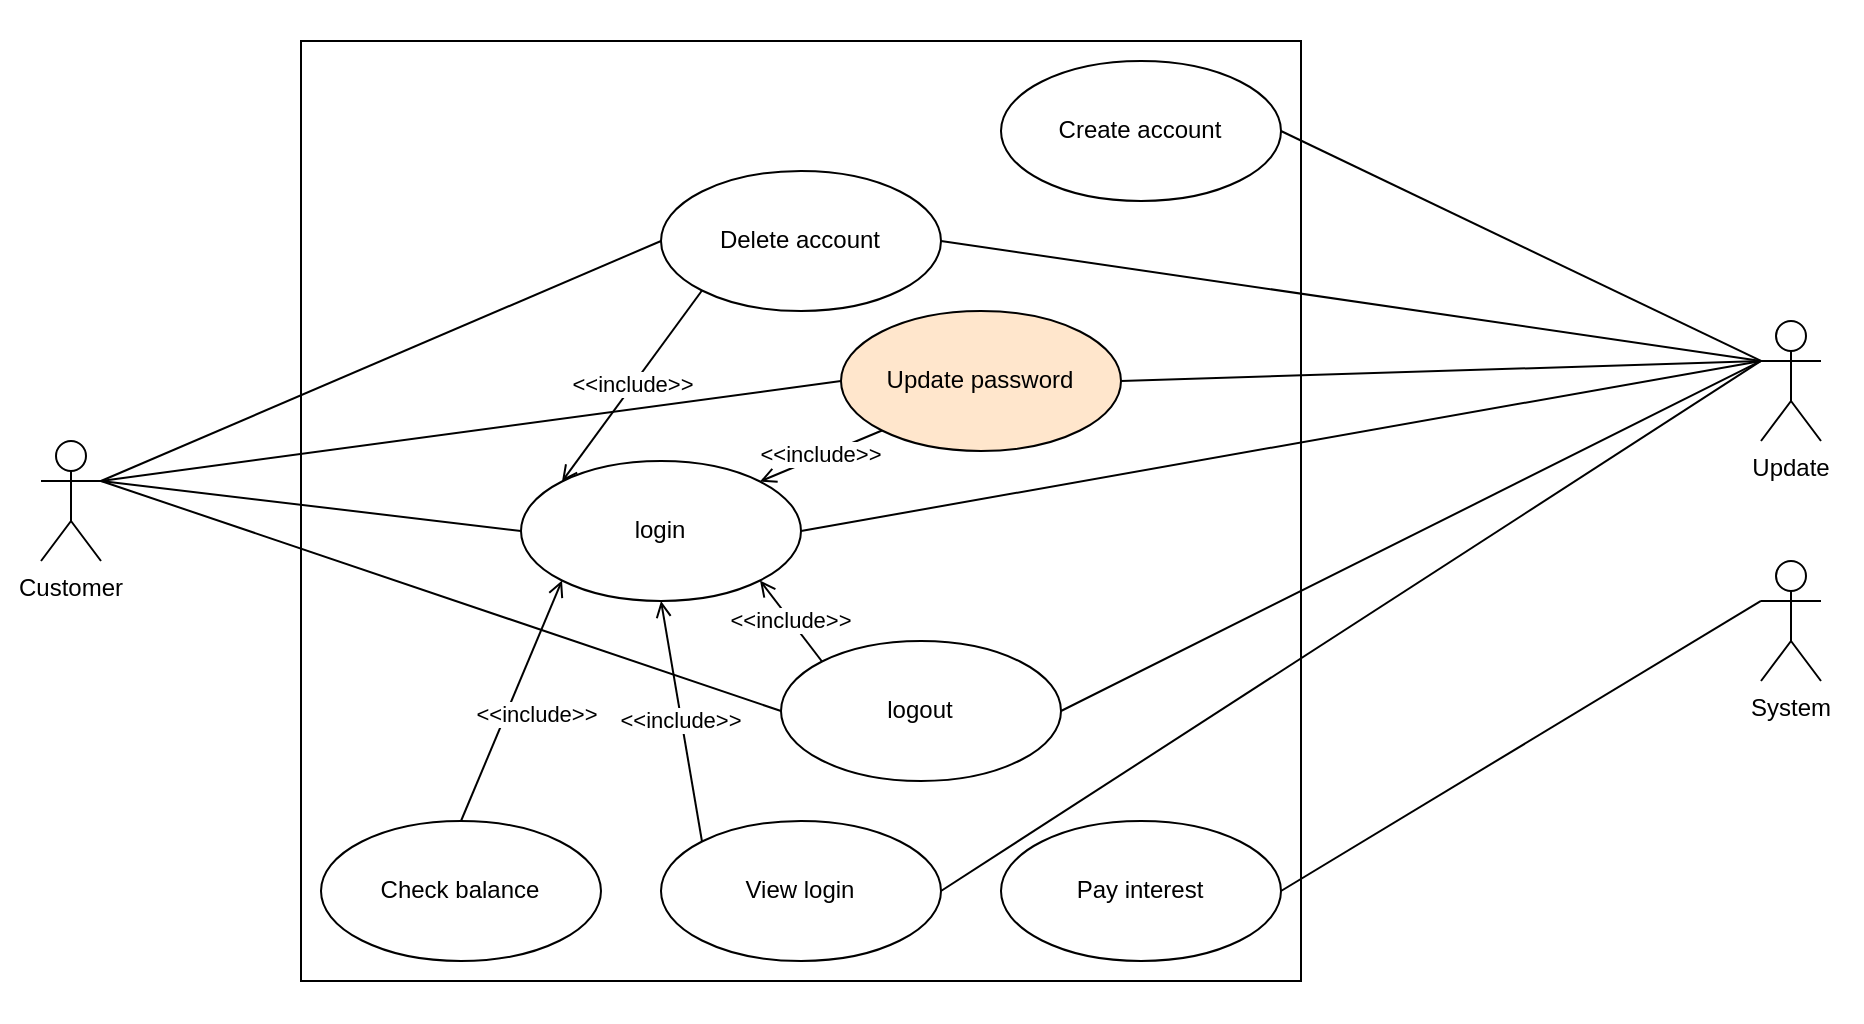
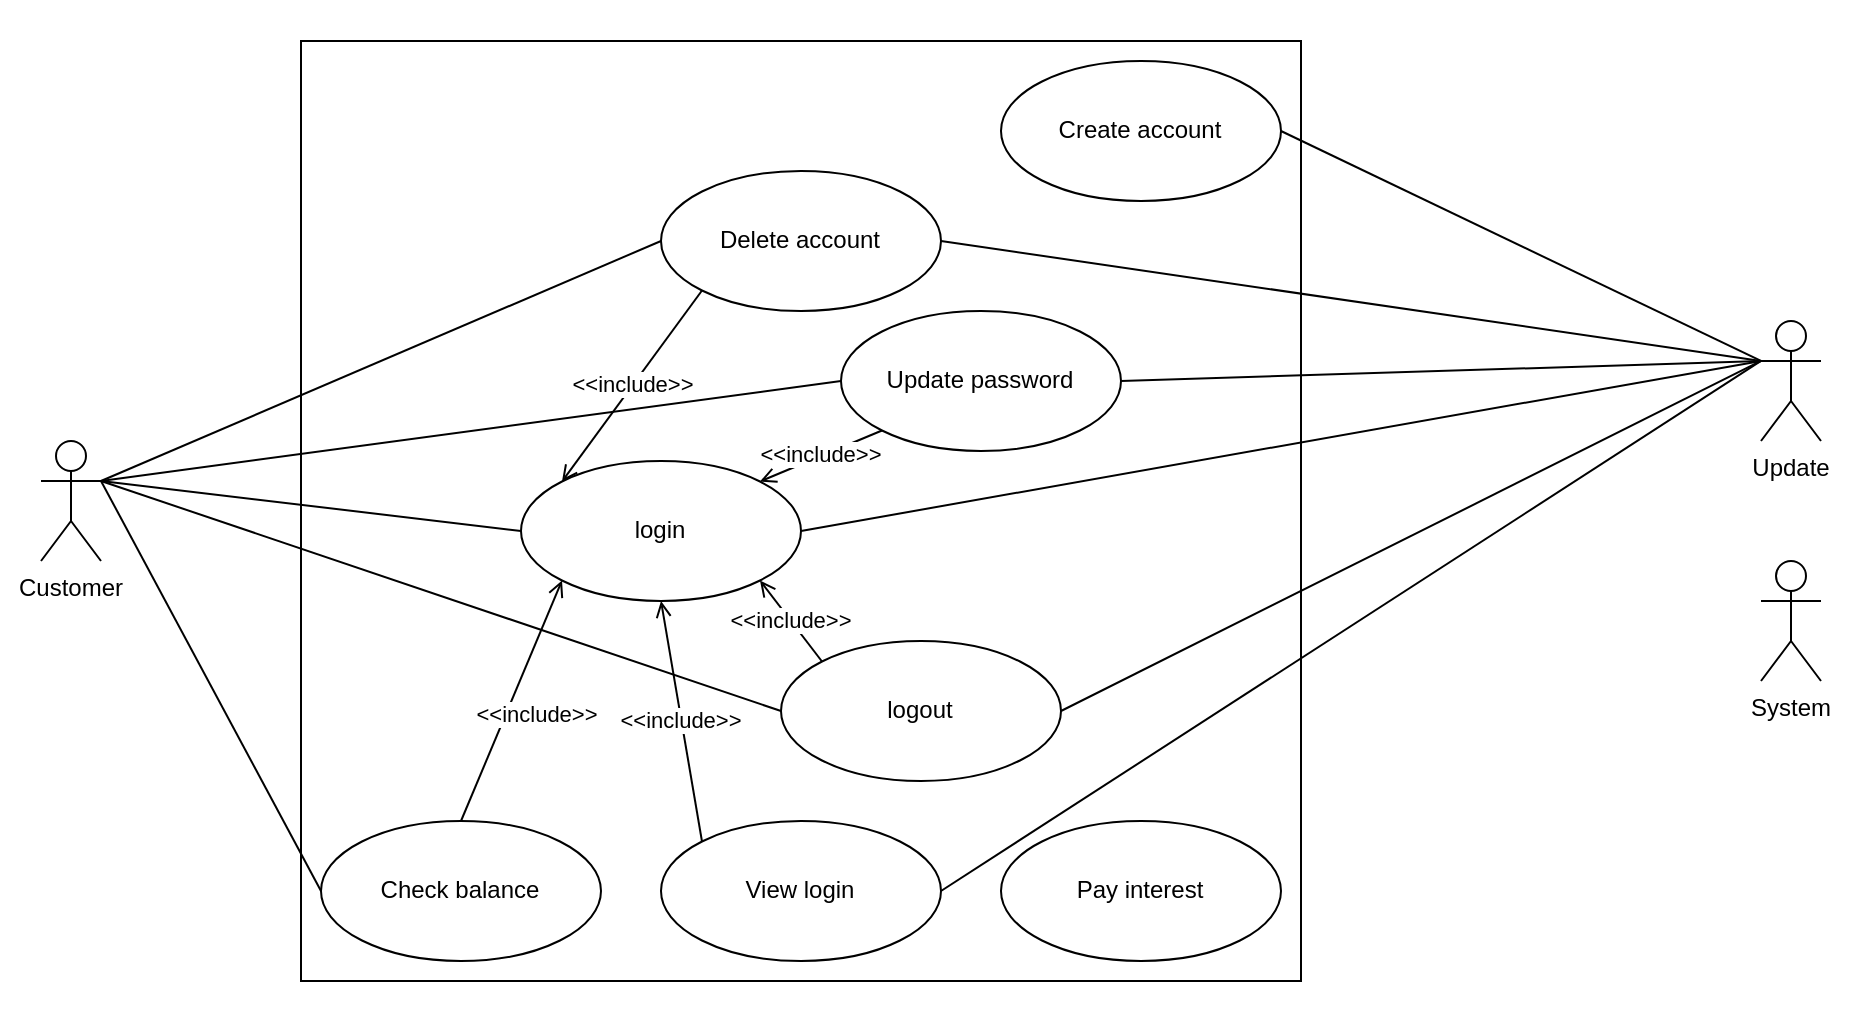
node "Update password": fillcolor #ffe6cc -> #ffffff
edge "Customer" -- "Check balance": added
edge "System" -- "Pay interest": removed
